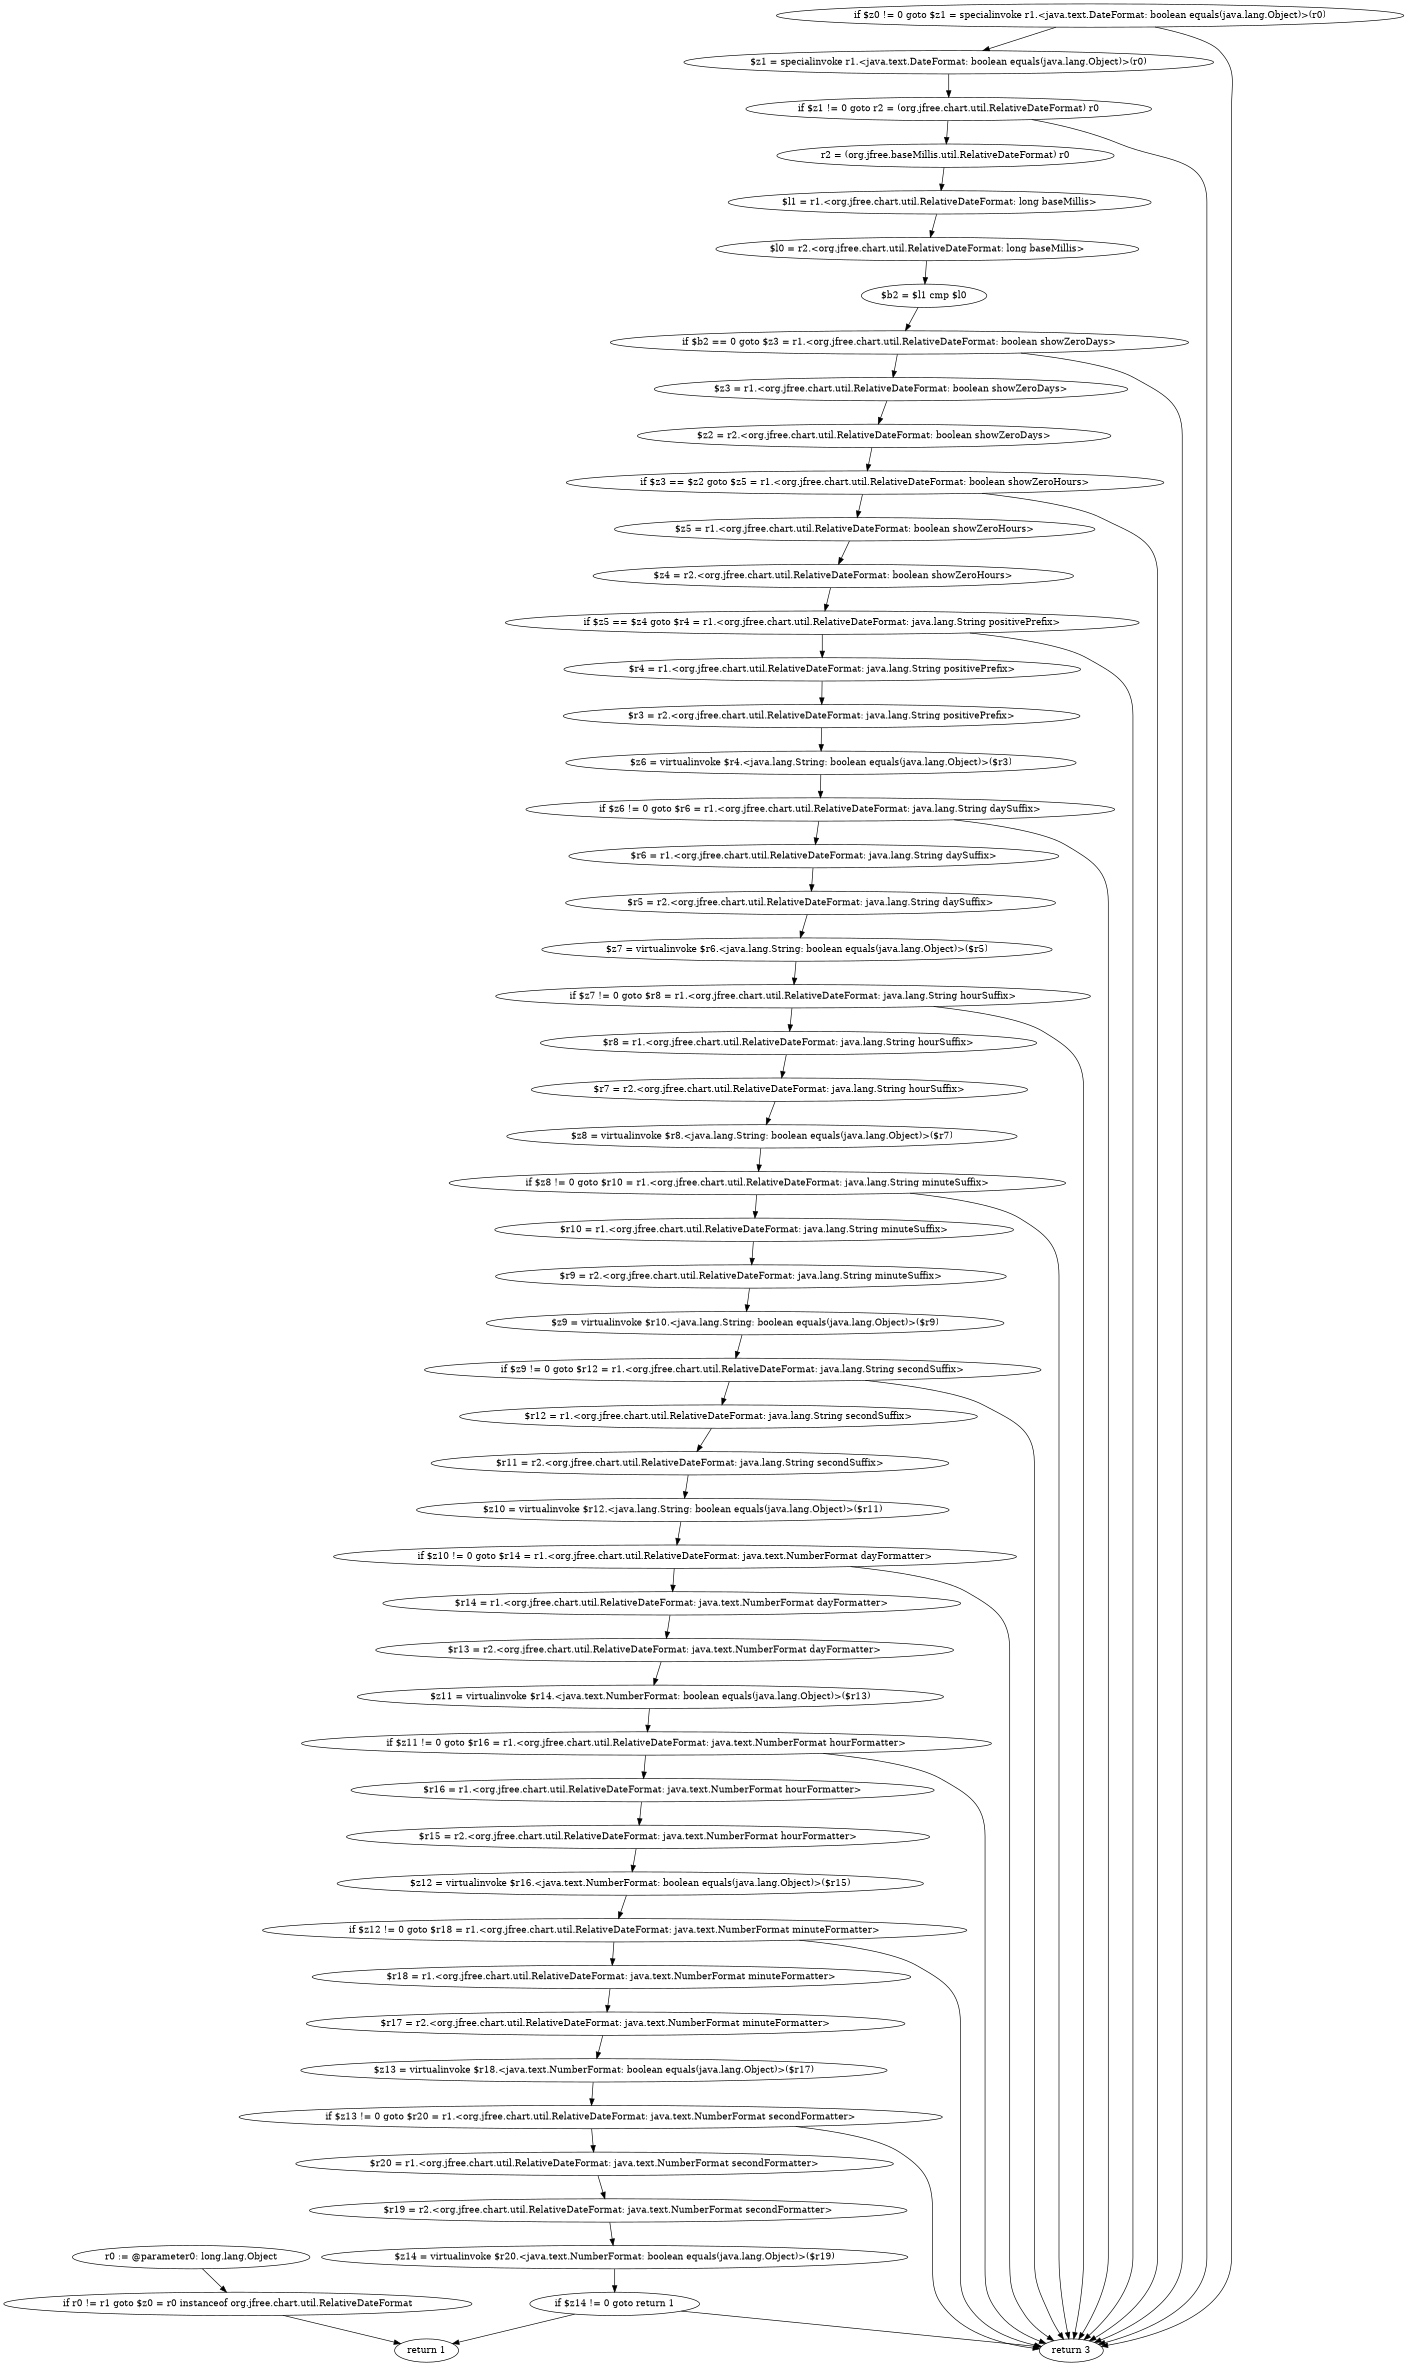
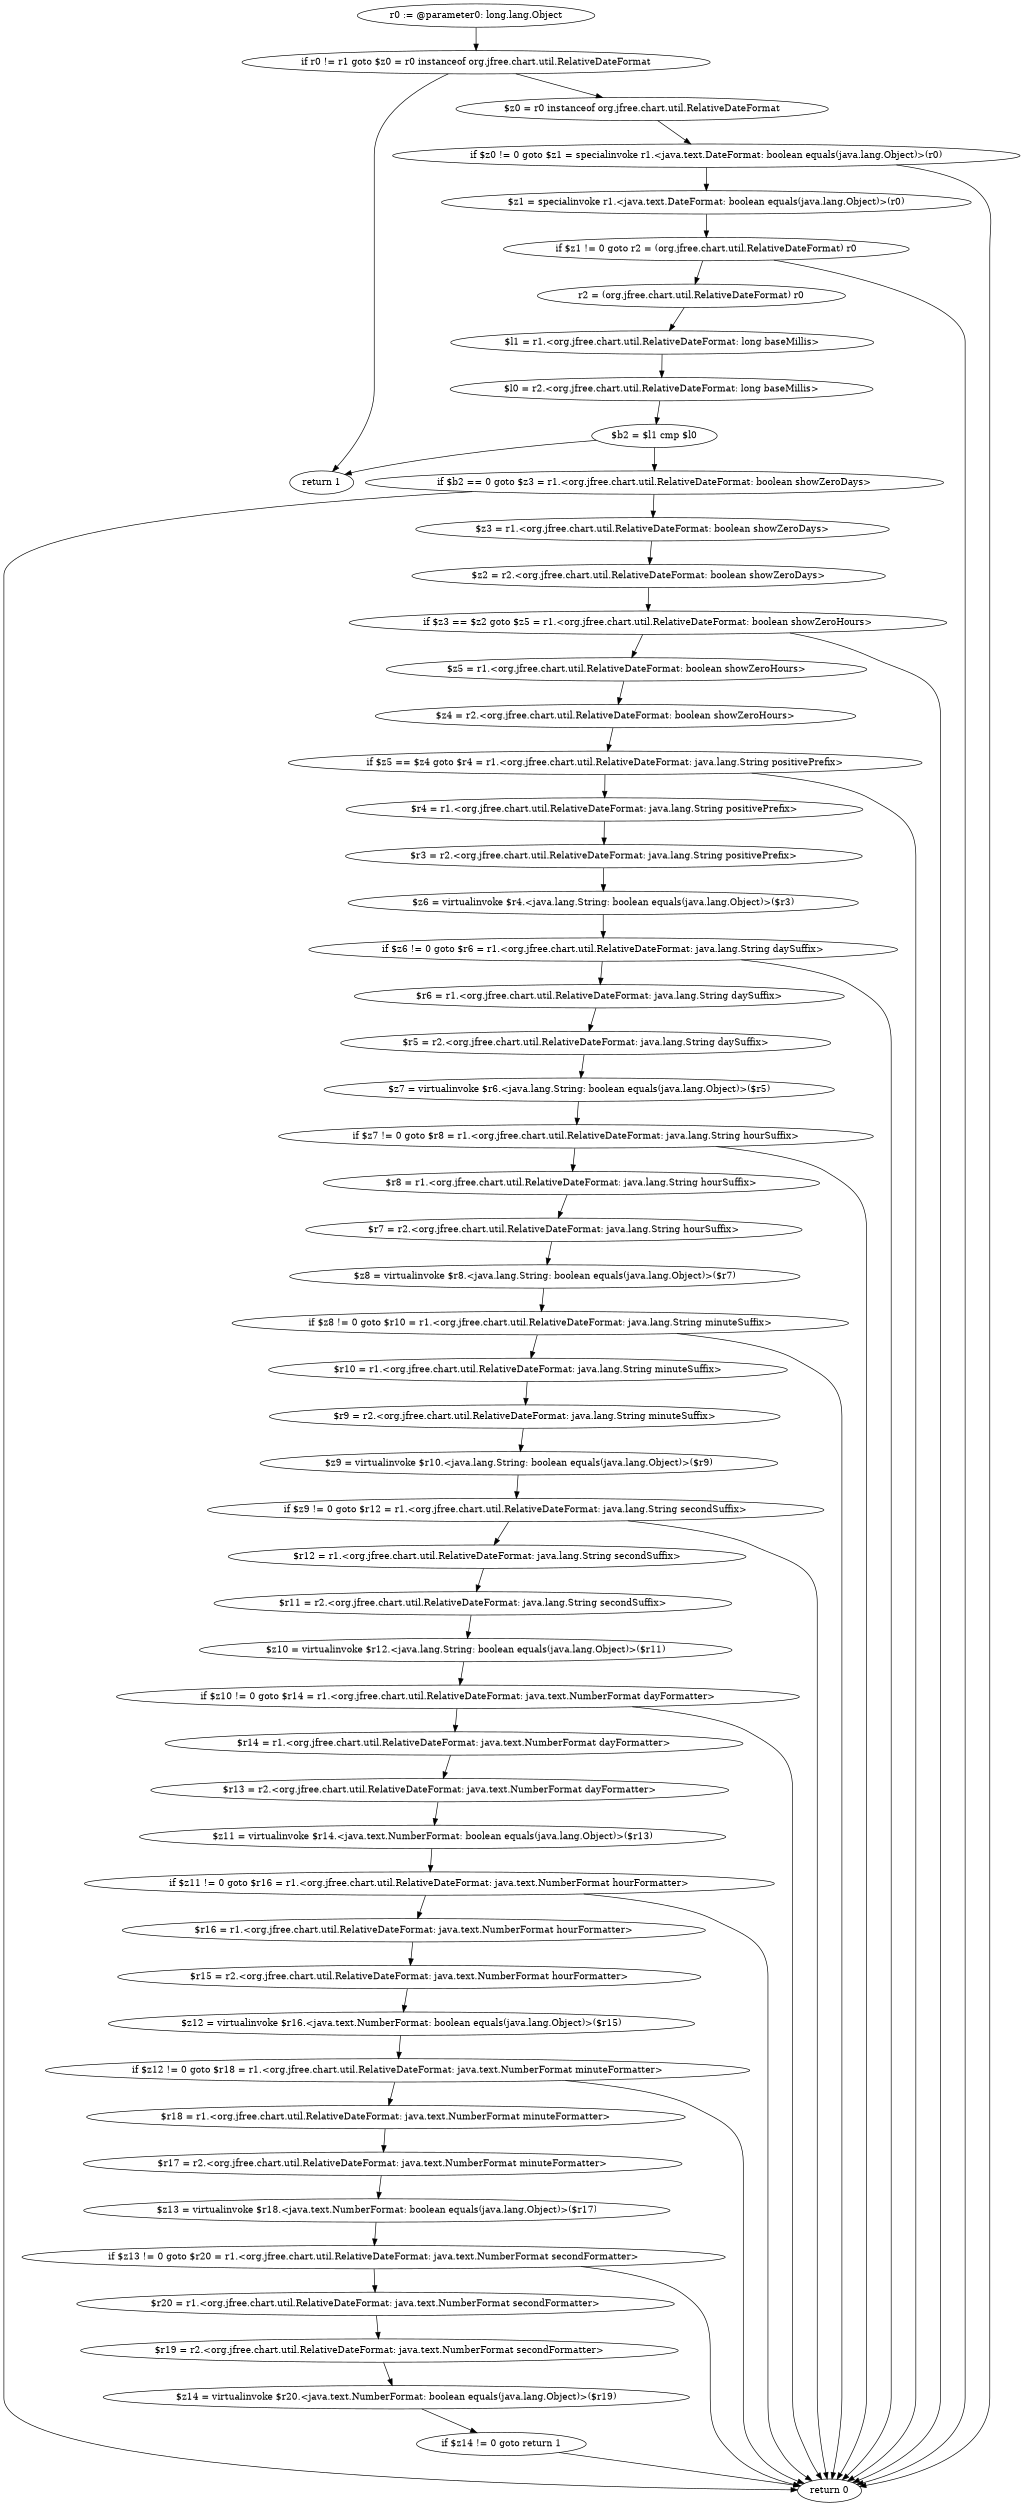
node "$z0 = r0 instanceof org.jfree.chart.util.RelativeDateFormat": added
node "r2 = (org.jfree.baseMillis.util.RelativeDateFormat) r0": label "r2 = (org.jfree.baseMillis.util.RelativeDateFormat) r0" -> "r2 = (org.jfree.chart.util.RelativeDateFormat) r0"
edge "if $z14 != 0 goto return 1" -> "return 1": now "$b2 = $l1 cmp $l0" -> "return 1"
node "return 3": label "return 3" -> "return 0"
